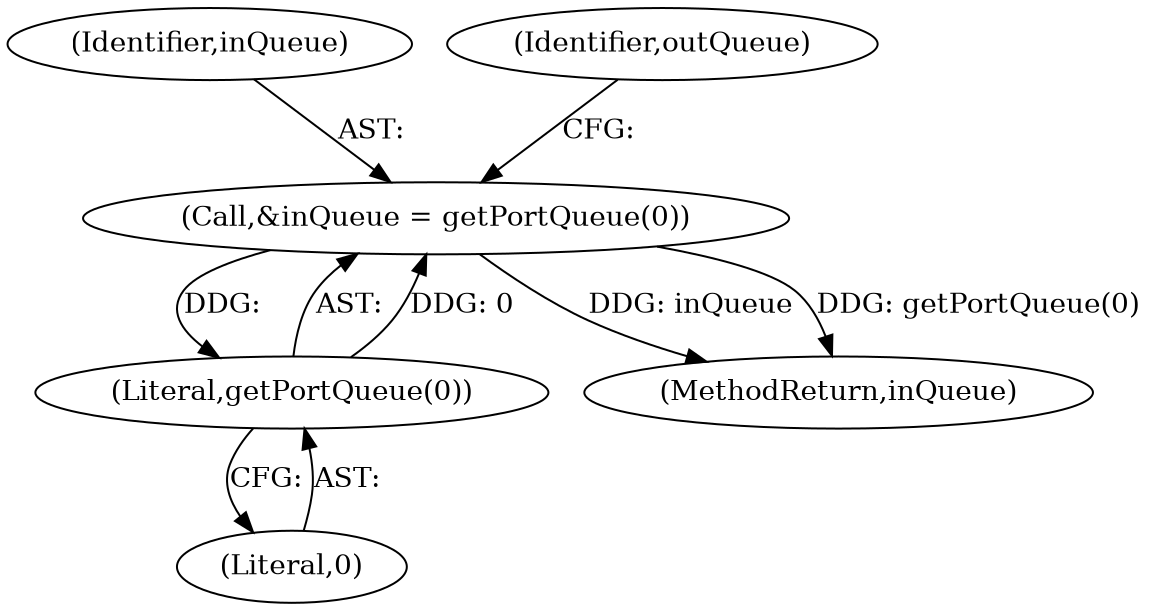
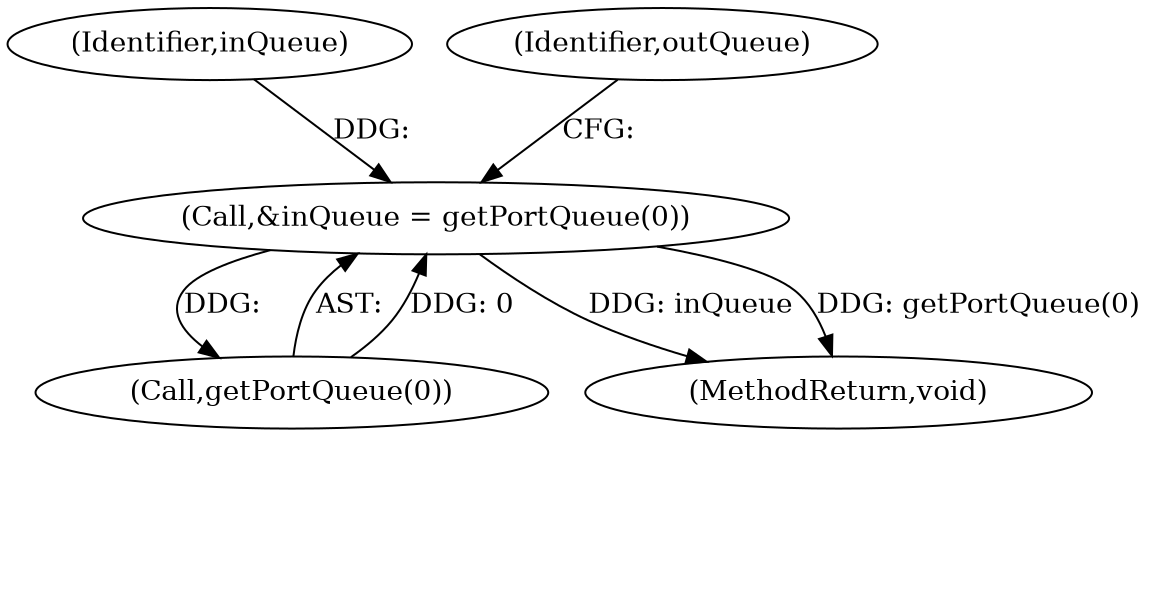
edge "(Identifier,inQueue)" -> "(Call,&inQueue = getPortQueue(0))": label "AST: " -> "DDG: "
node "(Literal,getPortQueue(0))": label "(Literal,getPortQueue(0))" -> "(Call,getPortQueue(0))"
node "(MethodReturn,inQueue)": label "(MethodReturn,inQueue)" -> "(MethodReturn,void)"
node "(Literal,0)": removed
